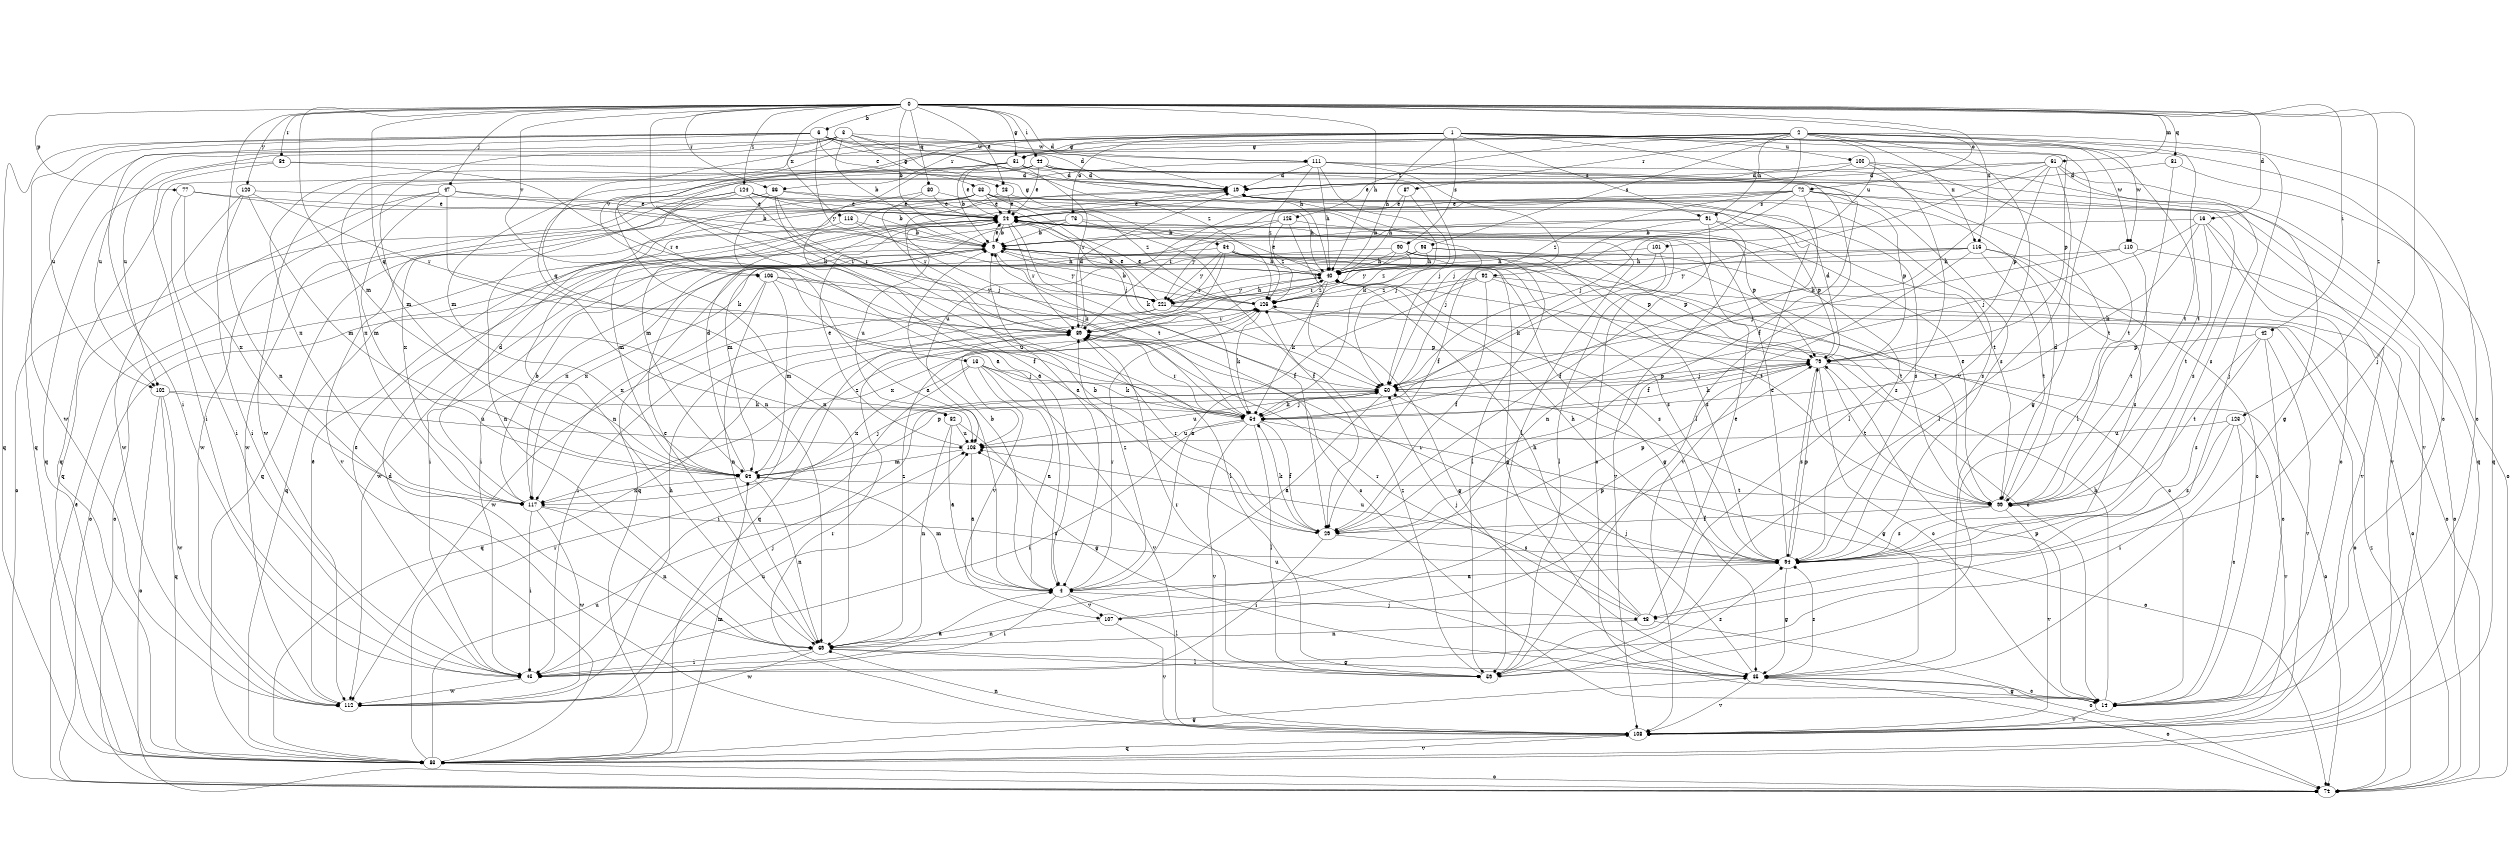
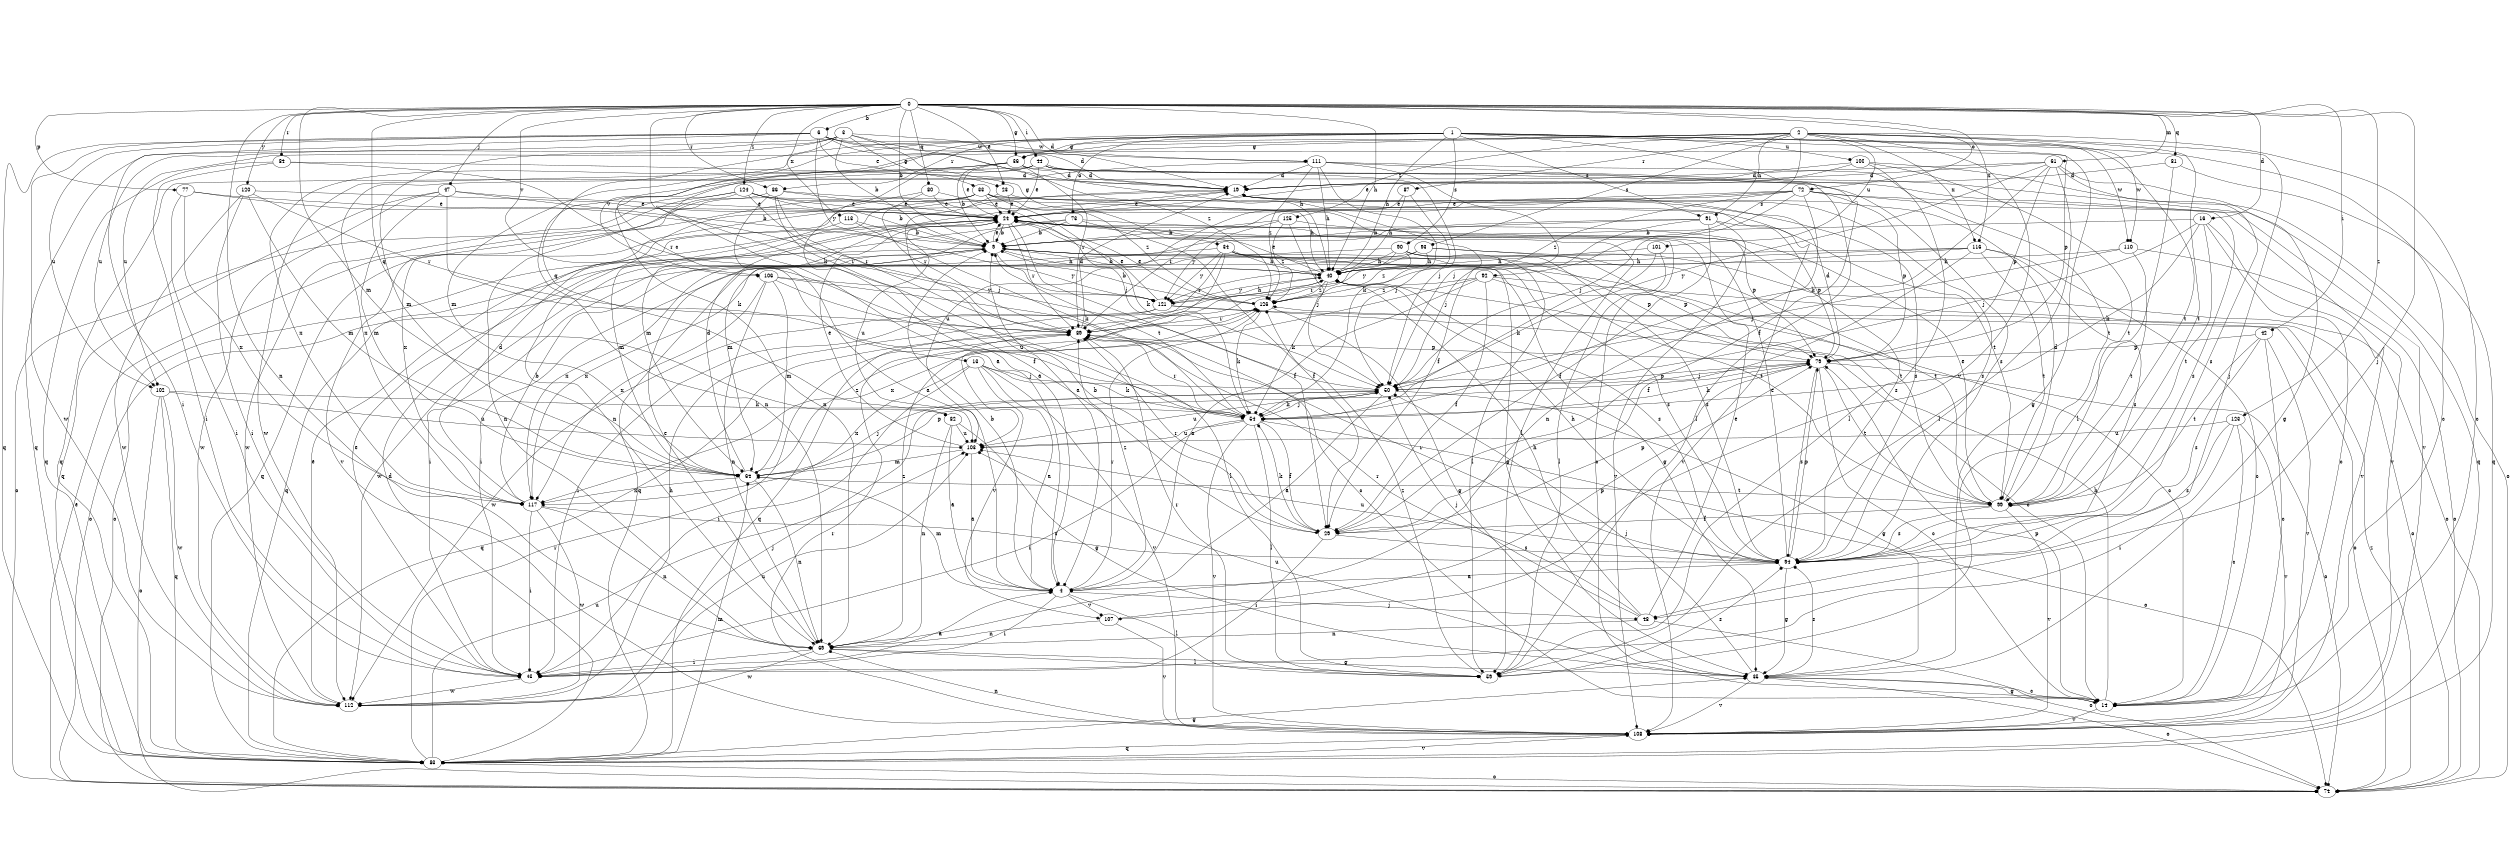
node "31": label "31" -> "36"
node "221": label "221" -> "121"
